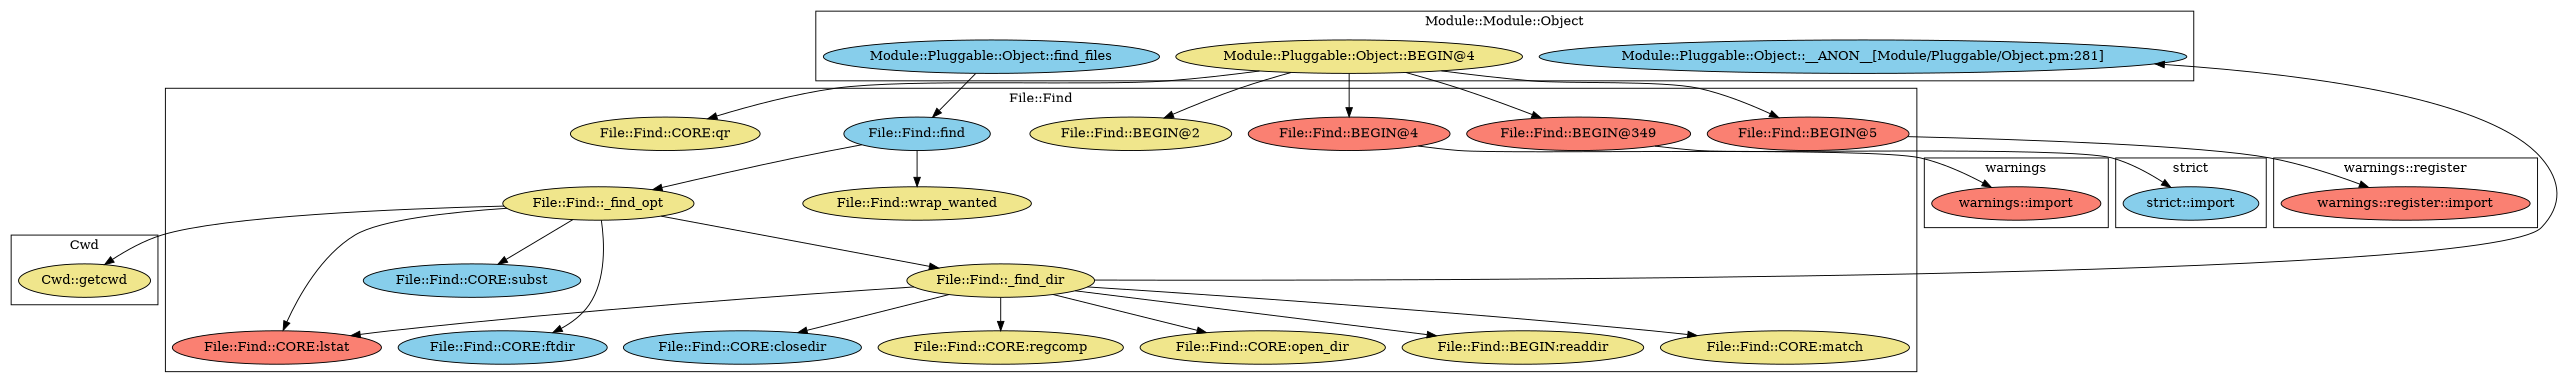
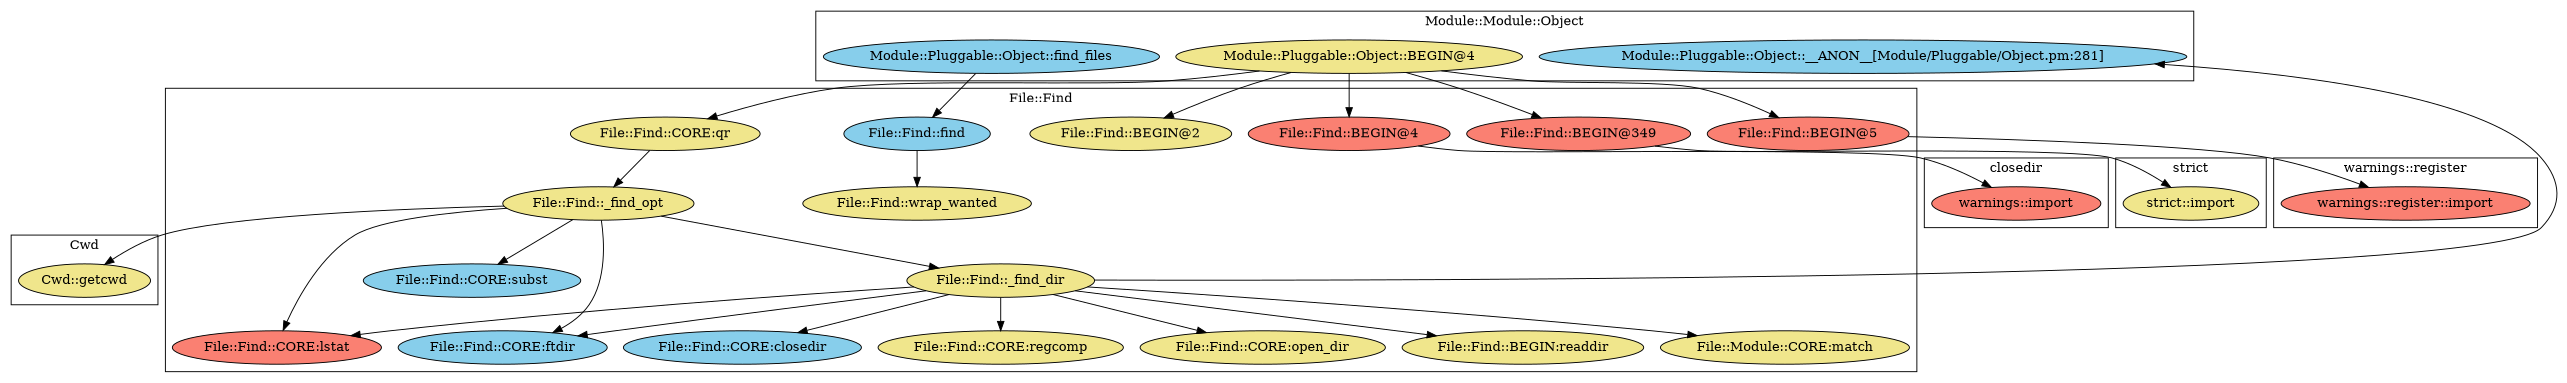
edge "File::Find::find" -> "File::Find::_find_opt": now "File::Find::CORE:qr" -> "File::Find::_find_opt"
cluster "warnings": label "warnings" -> "closedir"
node "strict::import": fillcolor skyblue -> khaki
edge "File::Find::_find_dir" -> "File::Find::CORE:ftdir": added
node "File::Find::CORE:match": label "File::Find::CORE:match" -> "File::Module::CORE:match"
